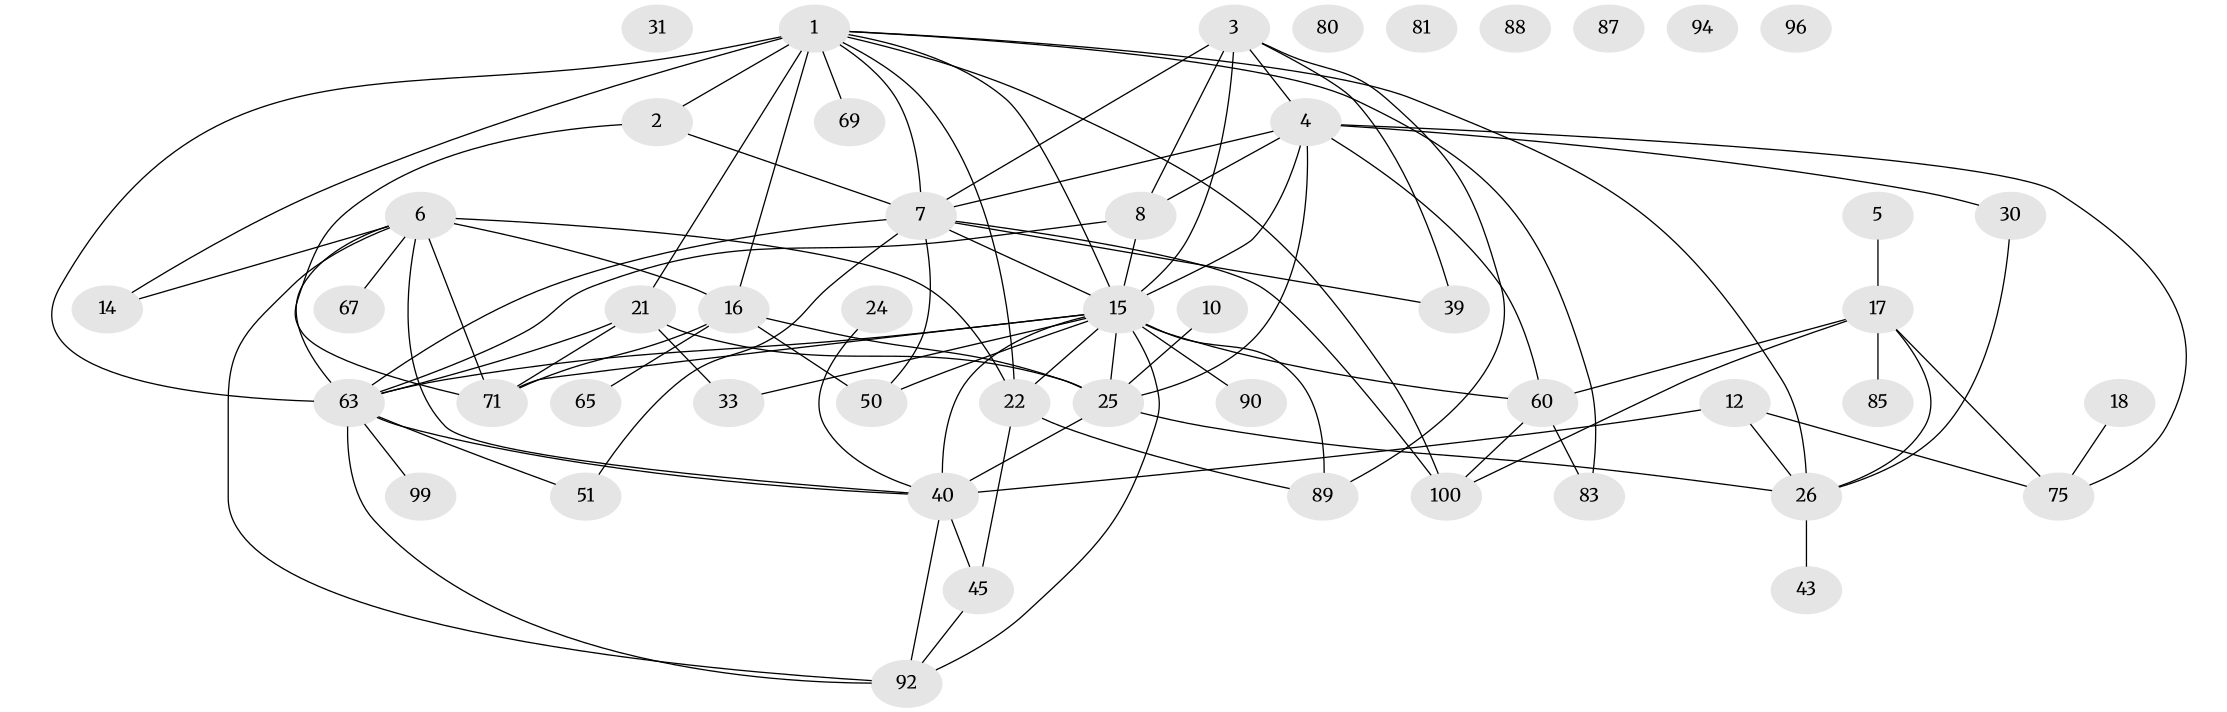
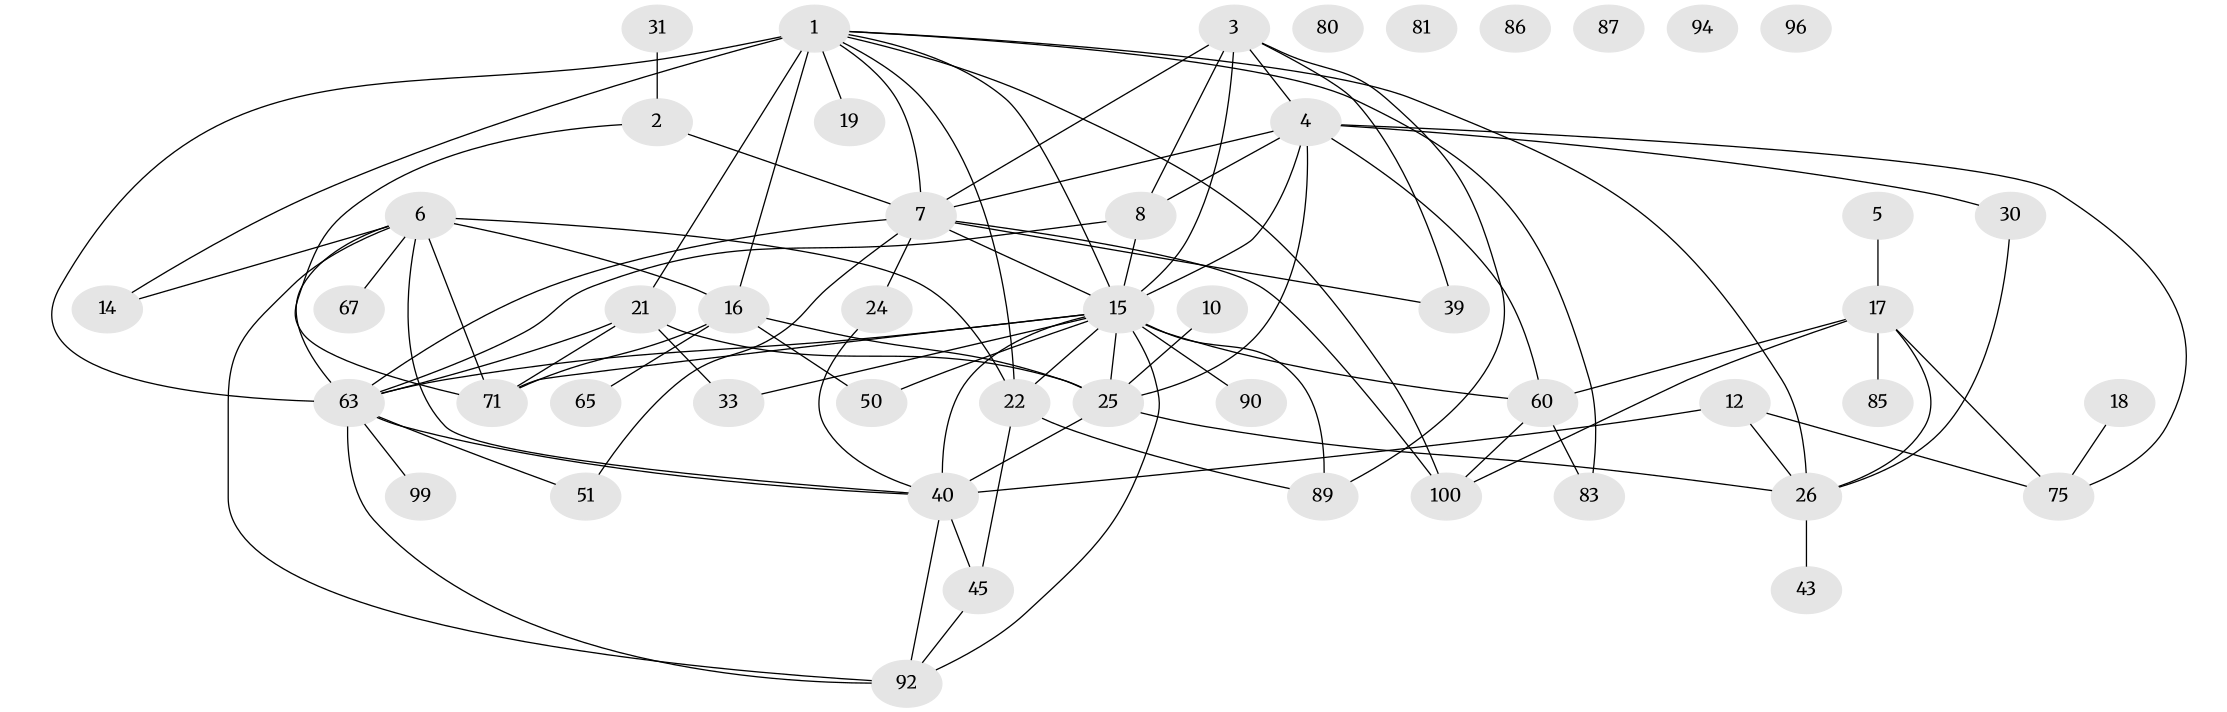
node "88": label "88" -> "86"
edge "1" -- "2": now "31" -- "2"
node "69": label "69" -> "19"
edge "7" -- "50": now "7" -- "24"
